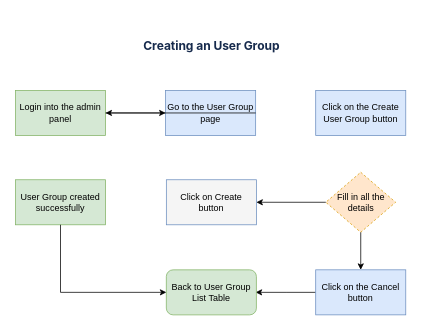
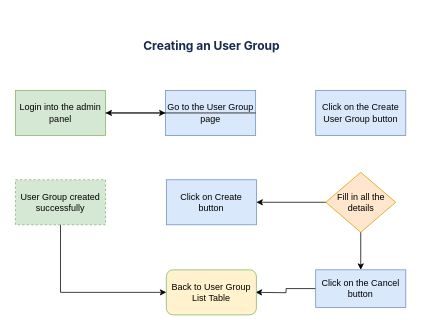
node "User Group created successfully": style solid -> dashed
node "Click on Create button": fillcolor #f5f5f5 -> #dae8fc
node "Fill in all the details": style dashed -> solid
node "Back to User Group List Table": fillcolor #d5e8d4 -> #fff2cc
node "Click on the Cancel button": size 90x45 -> 90x38
